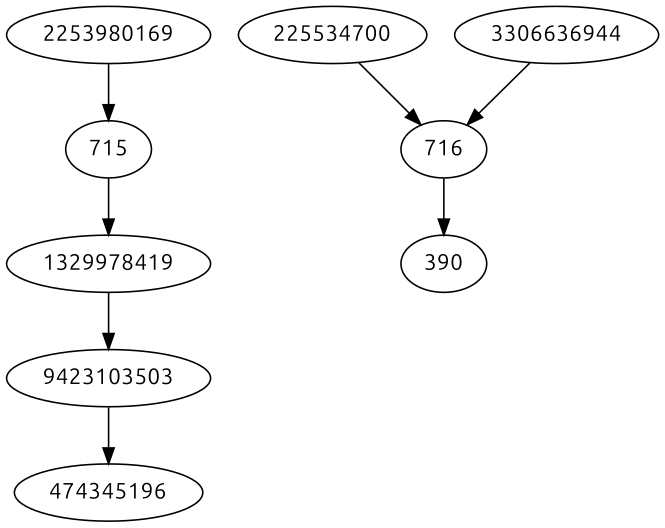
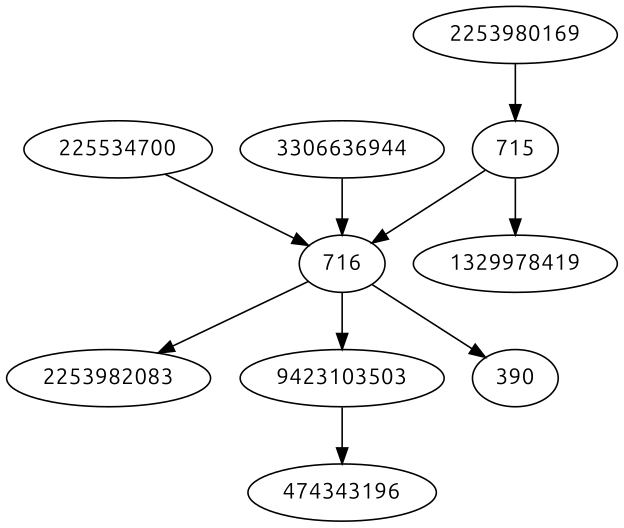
edge "715" -> "716": added
edge "1329978419" -> "9423103503": now "716" -> "9423103503"
node "2253982083": added
node "474345196": label "474345196" -> "474343196"
